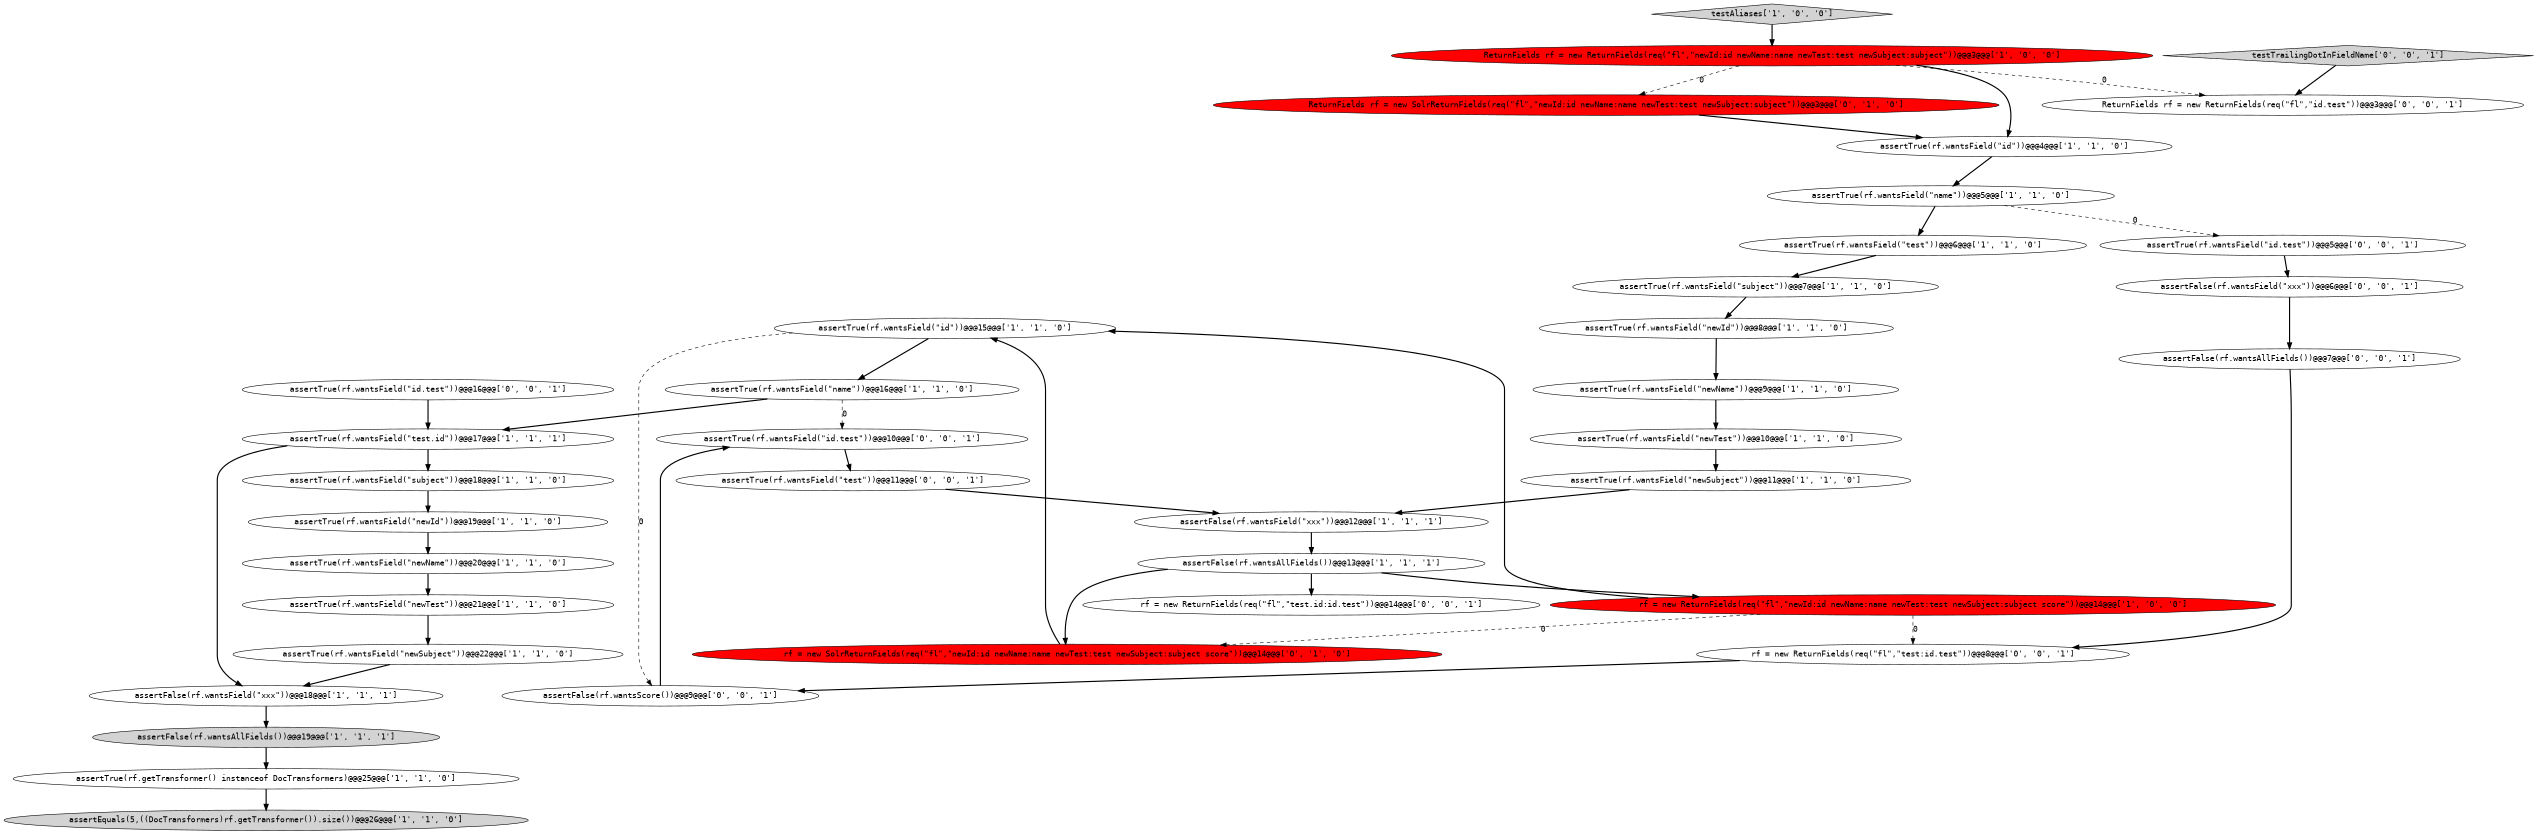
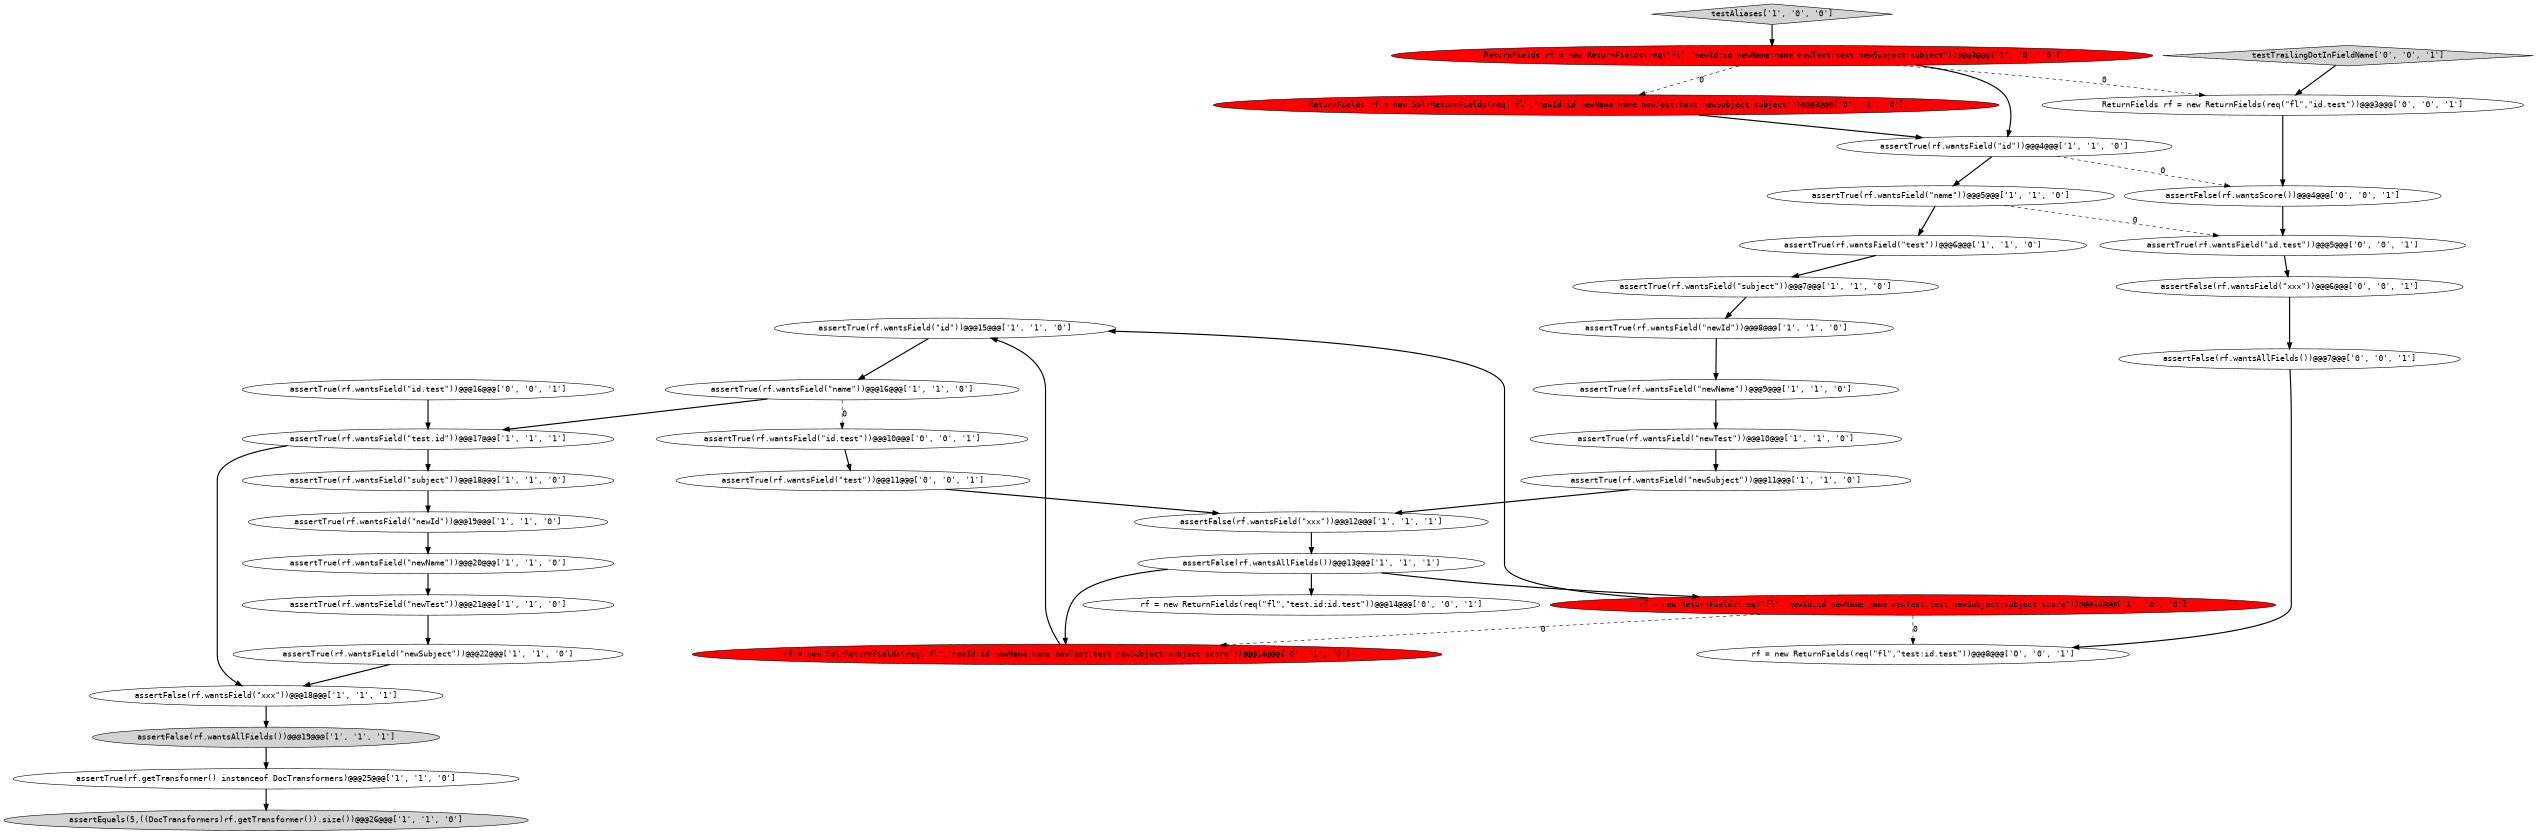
node "assertFalse(rf.wantsScore())@@@4@@@['0', '0', '1']": added
node "assertFalse(rf.wantsScore())@@@9@@@['0', '0', '1']": removed
